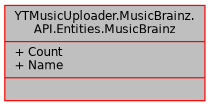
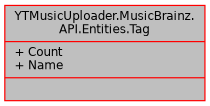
node "YTMusicUploader.MusicBrainz.": text "API.Entities.MusicBrainz" -> "API.Entities.Tag"
